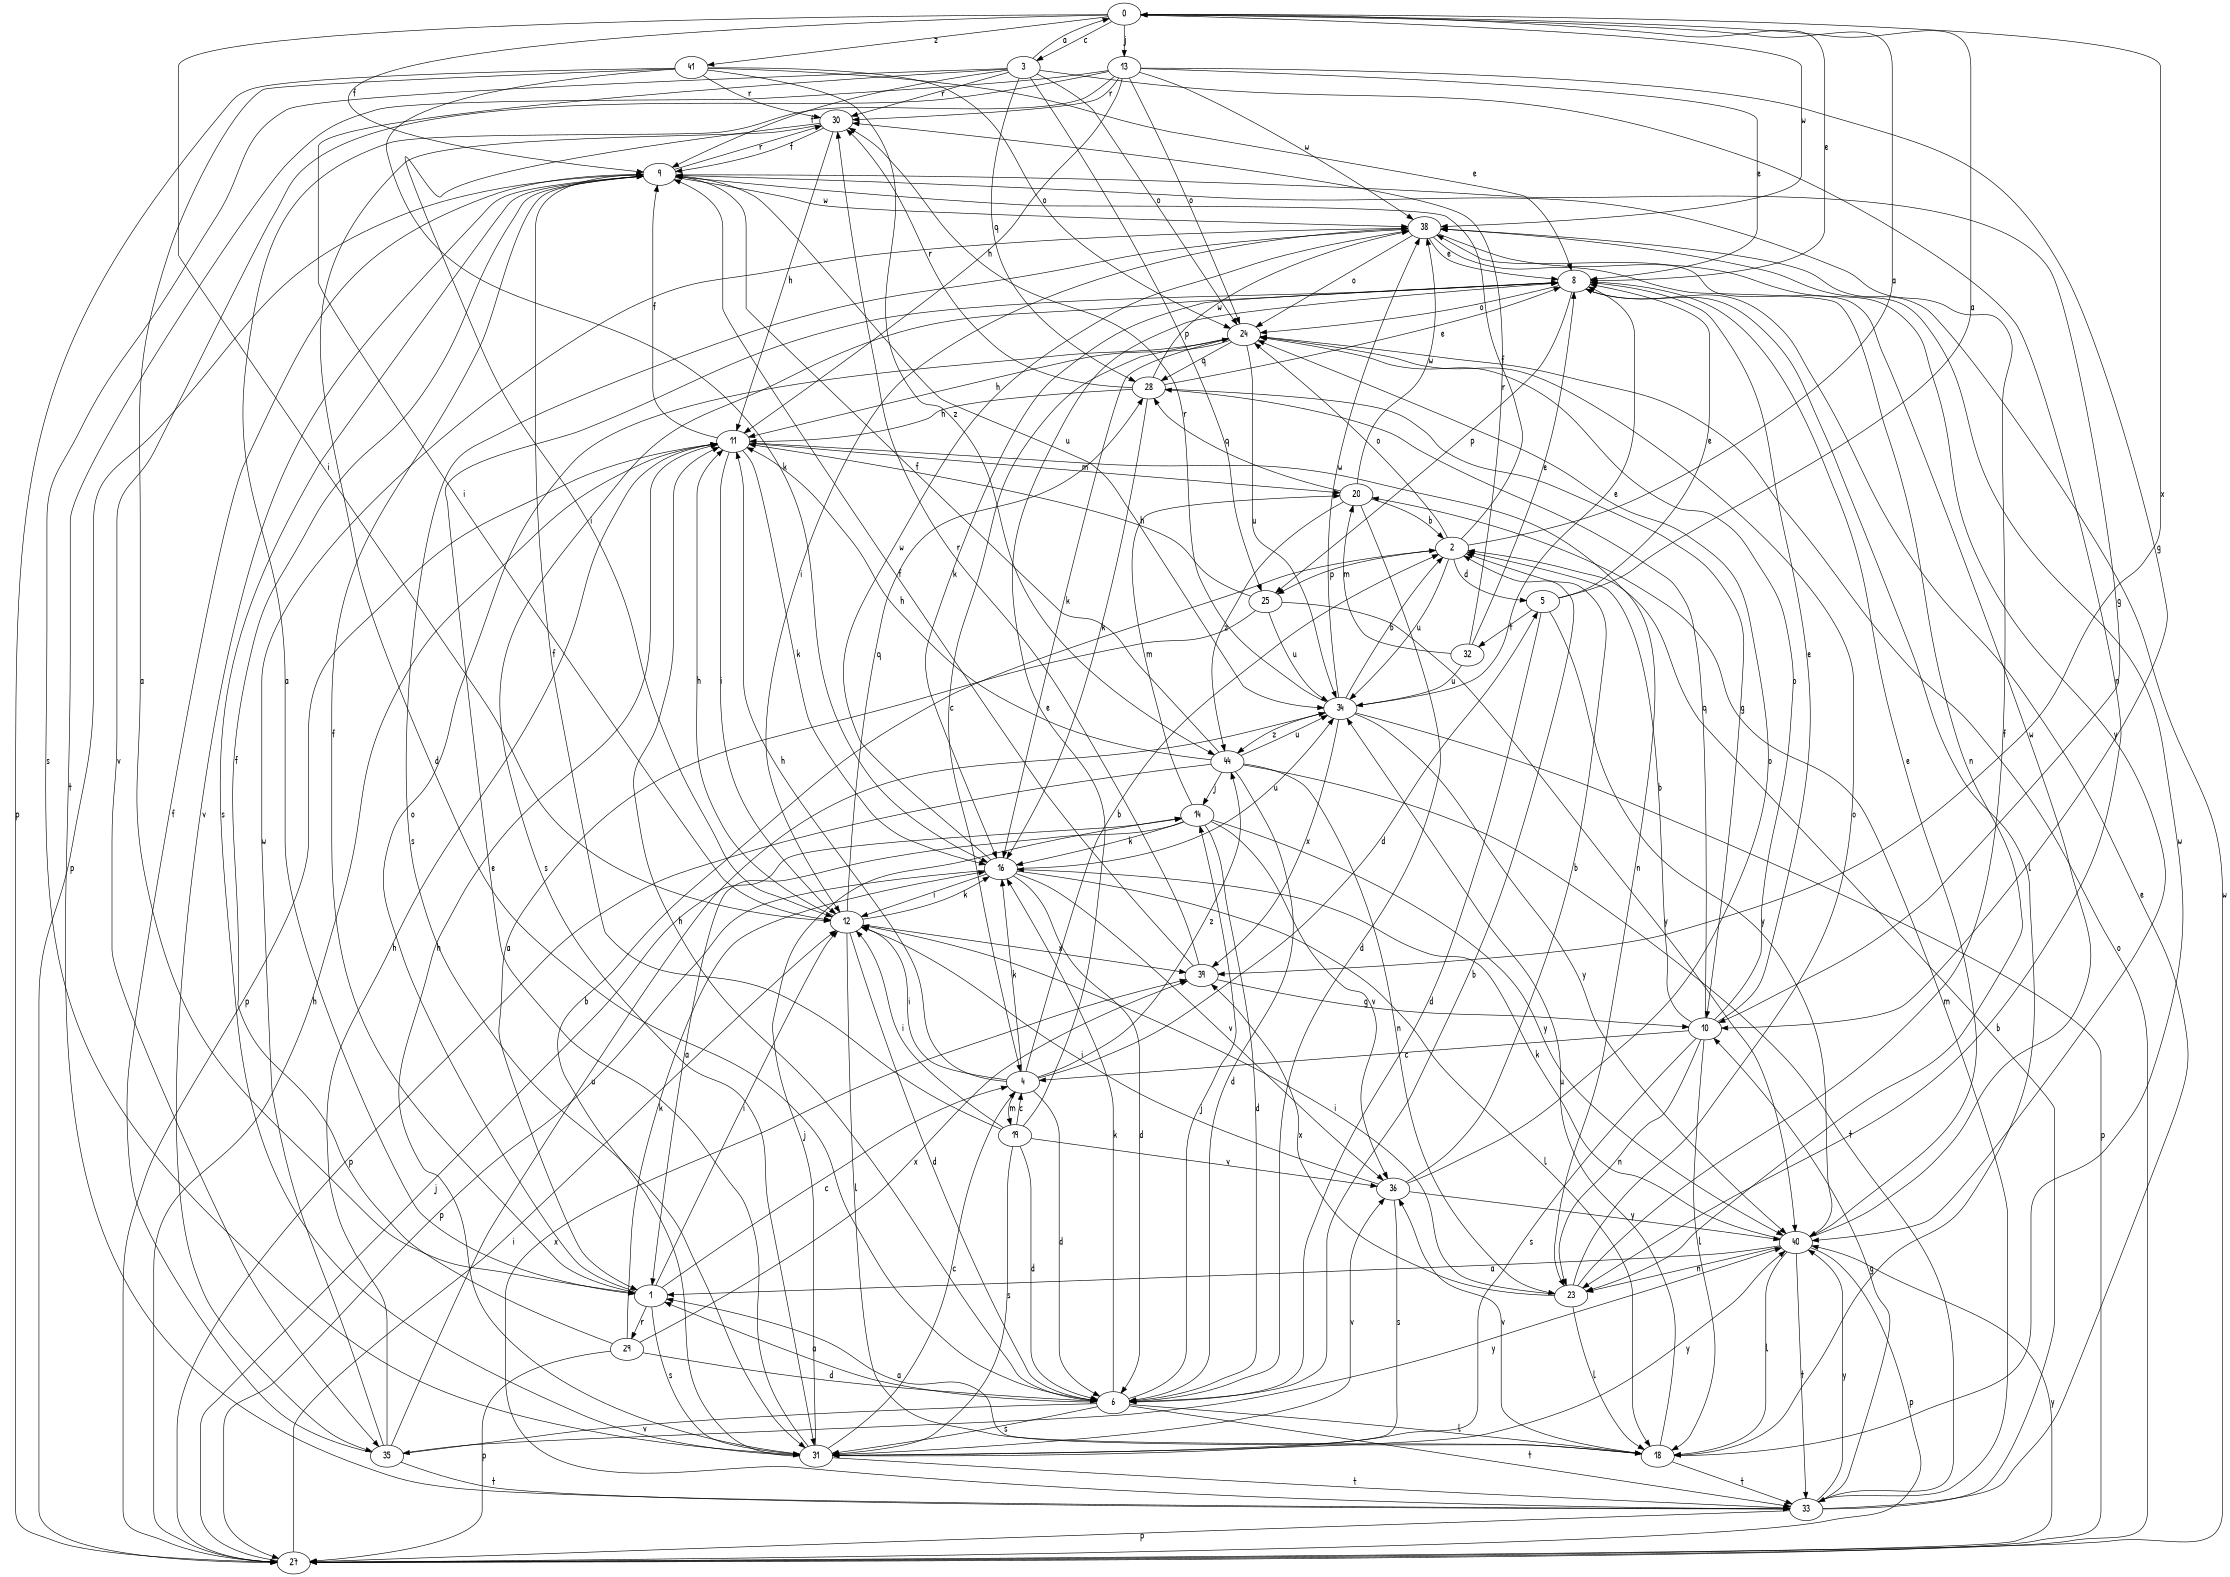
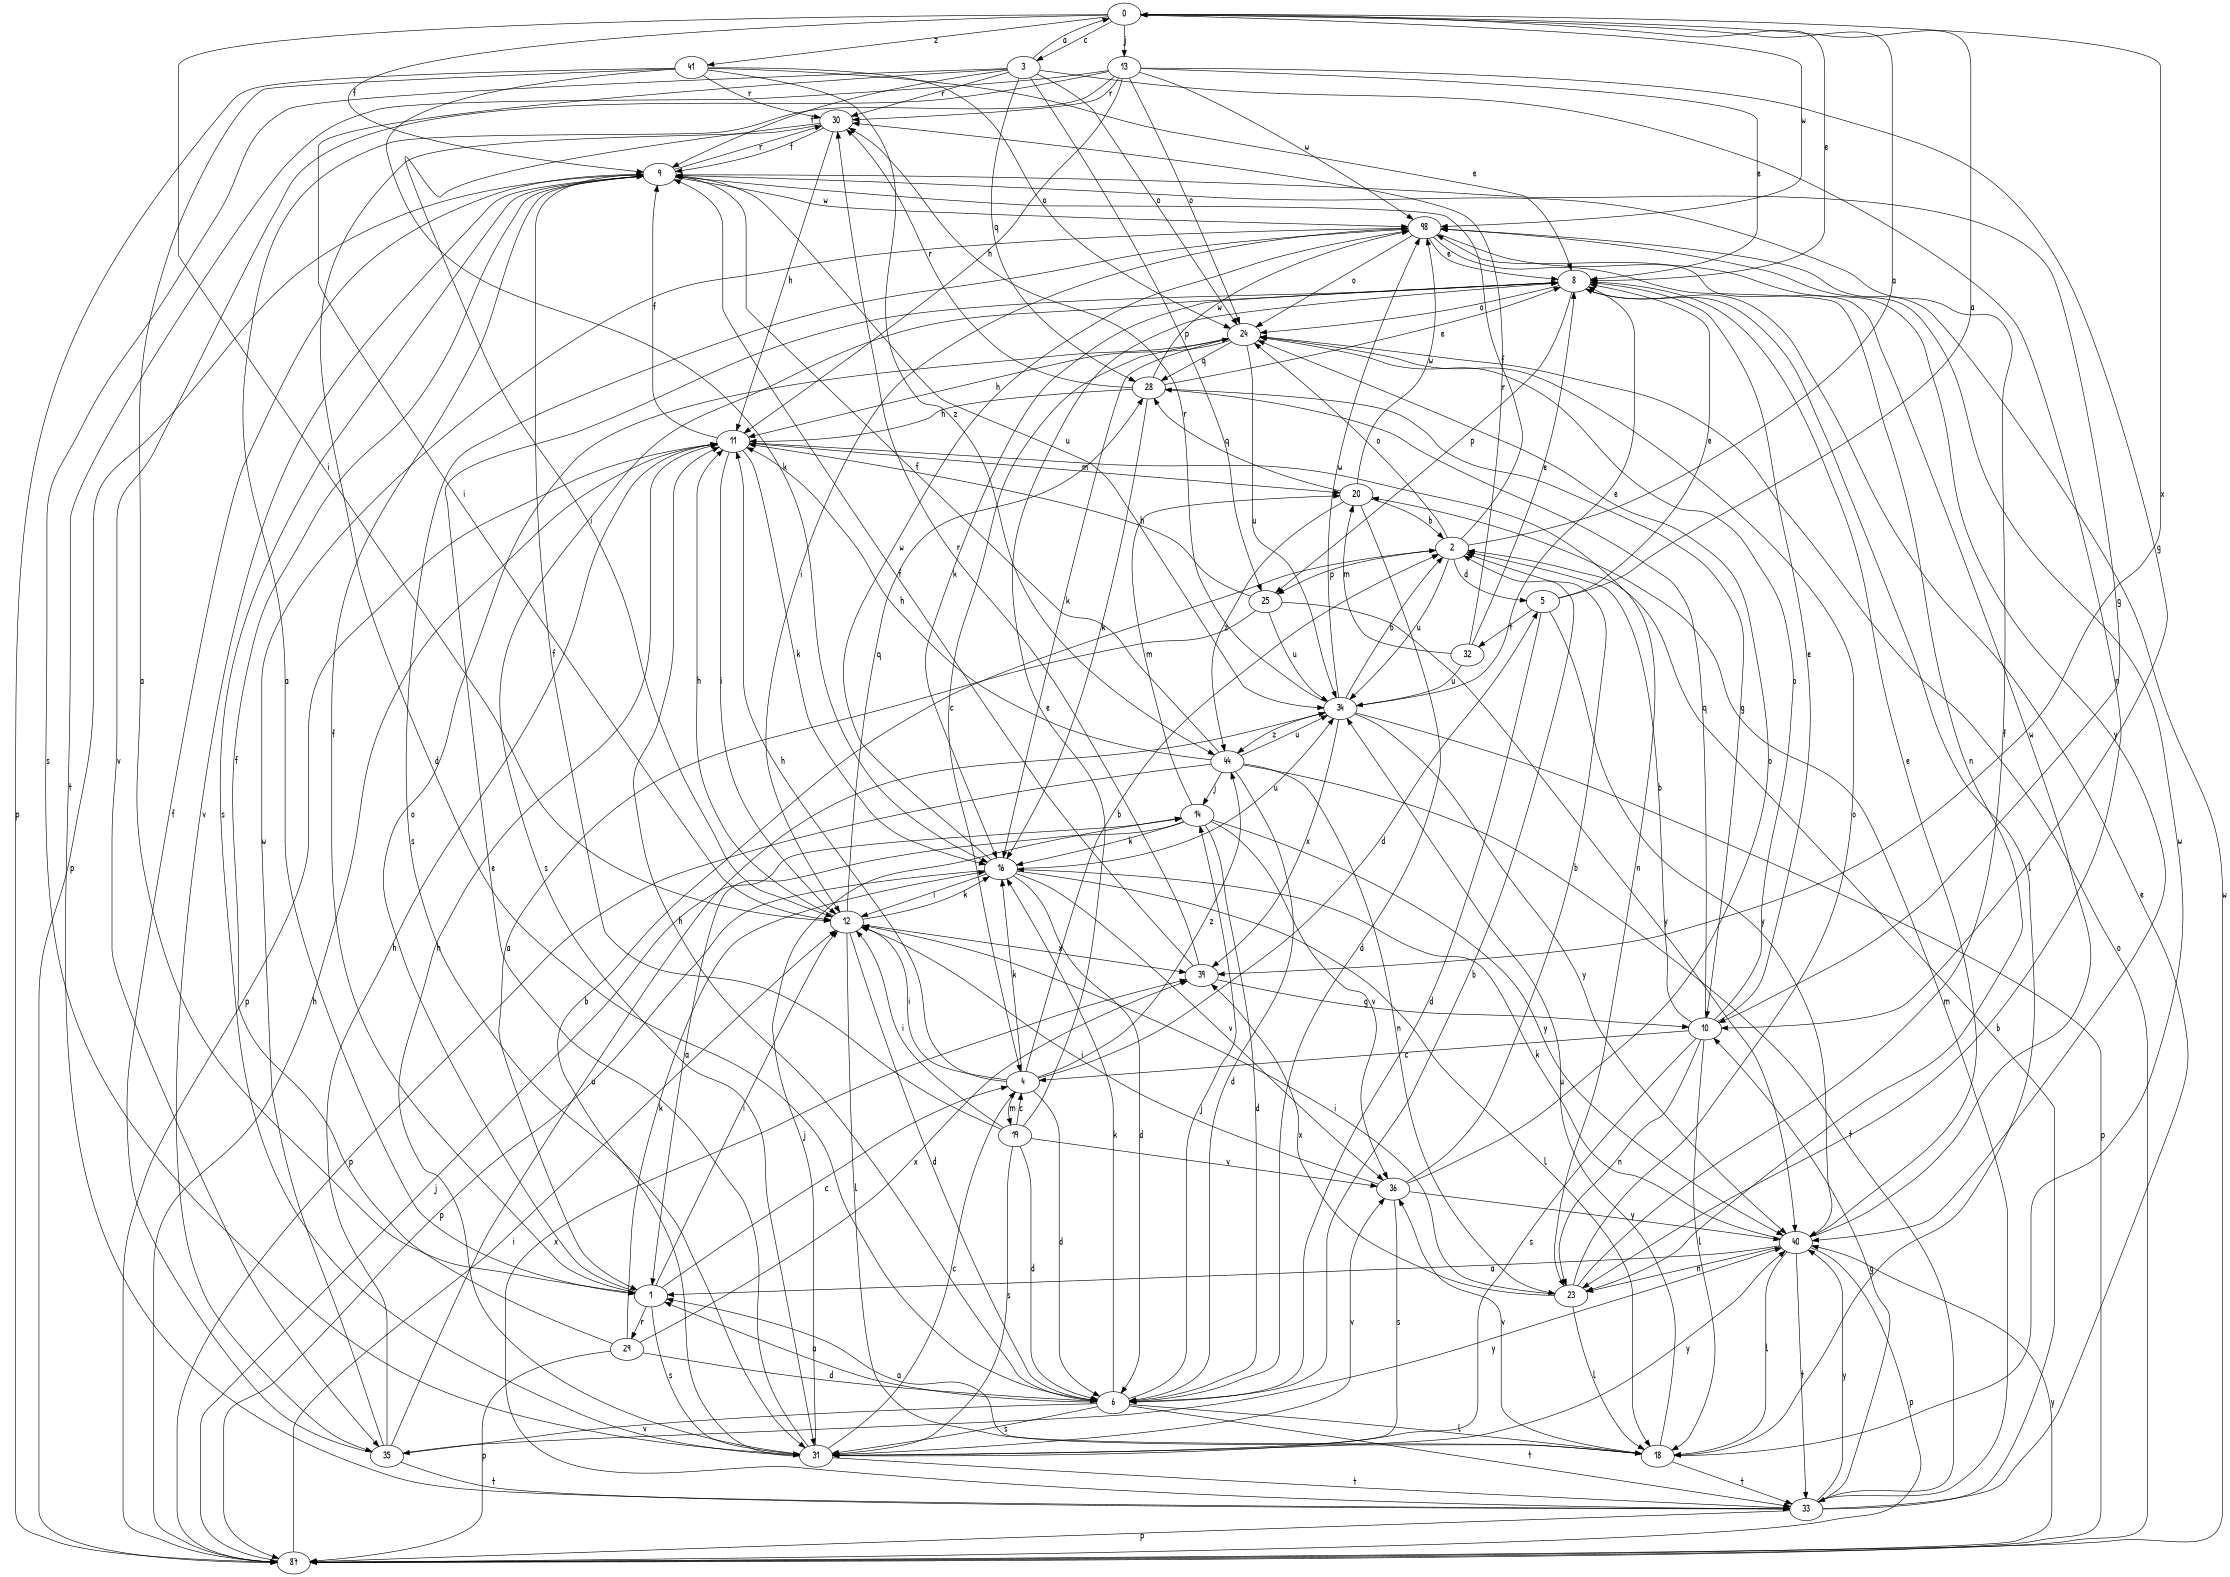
node "38": label "38" -> "98"
node "27": label "27" -> "87"
